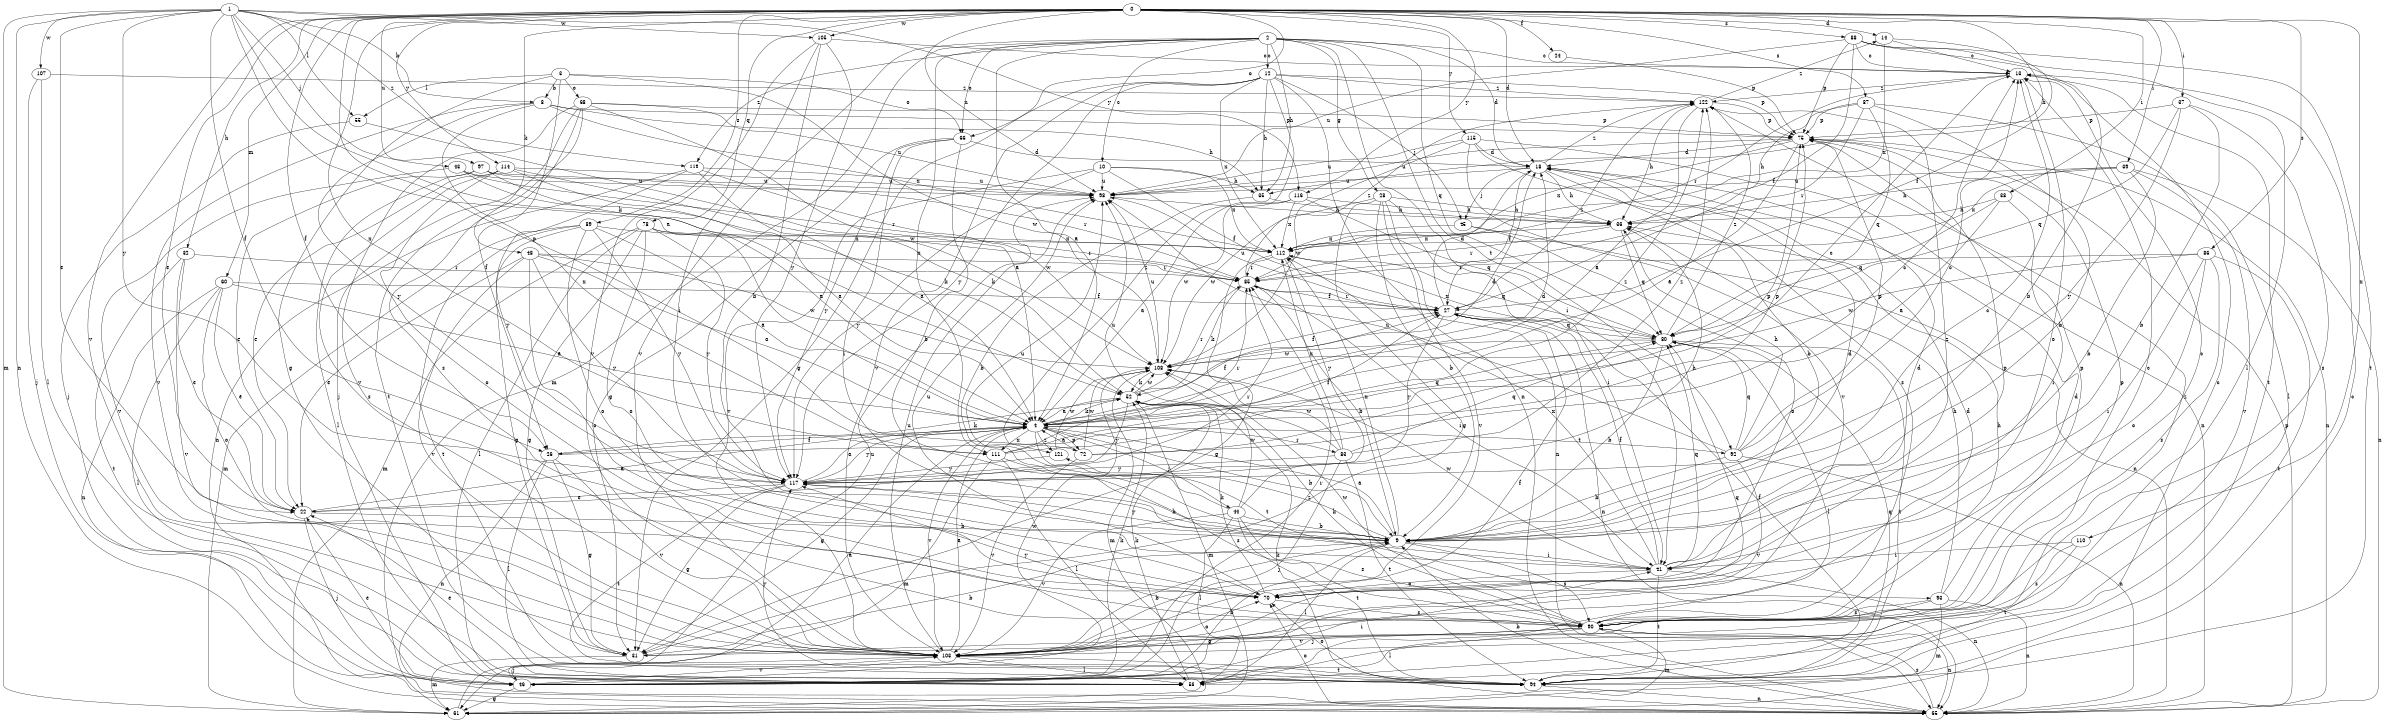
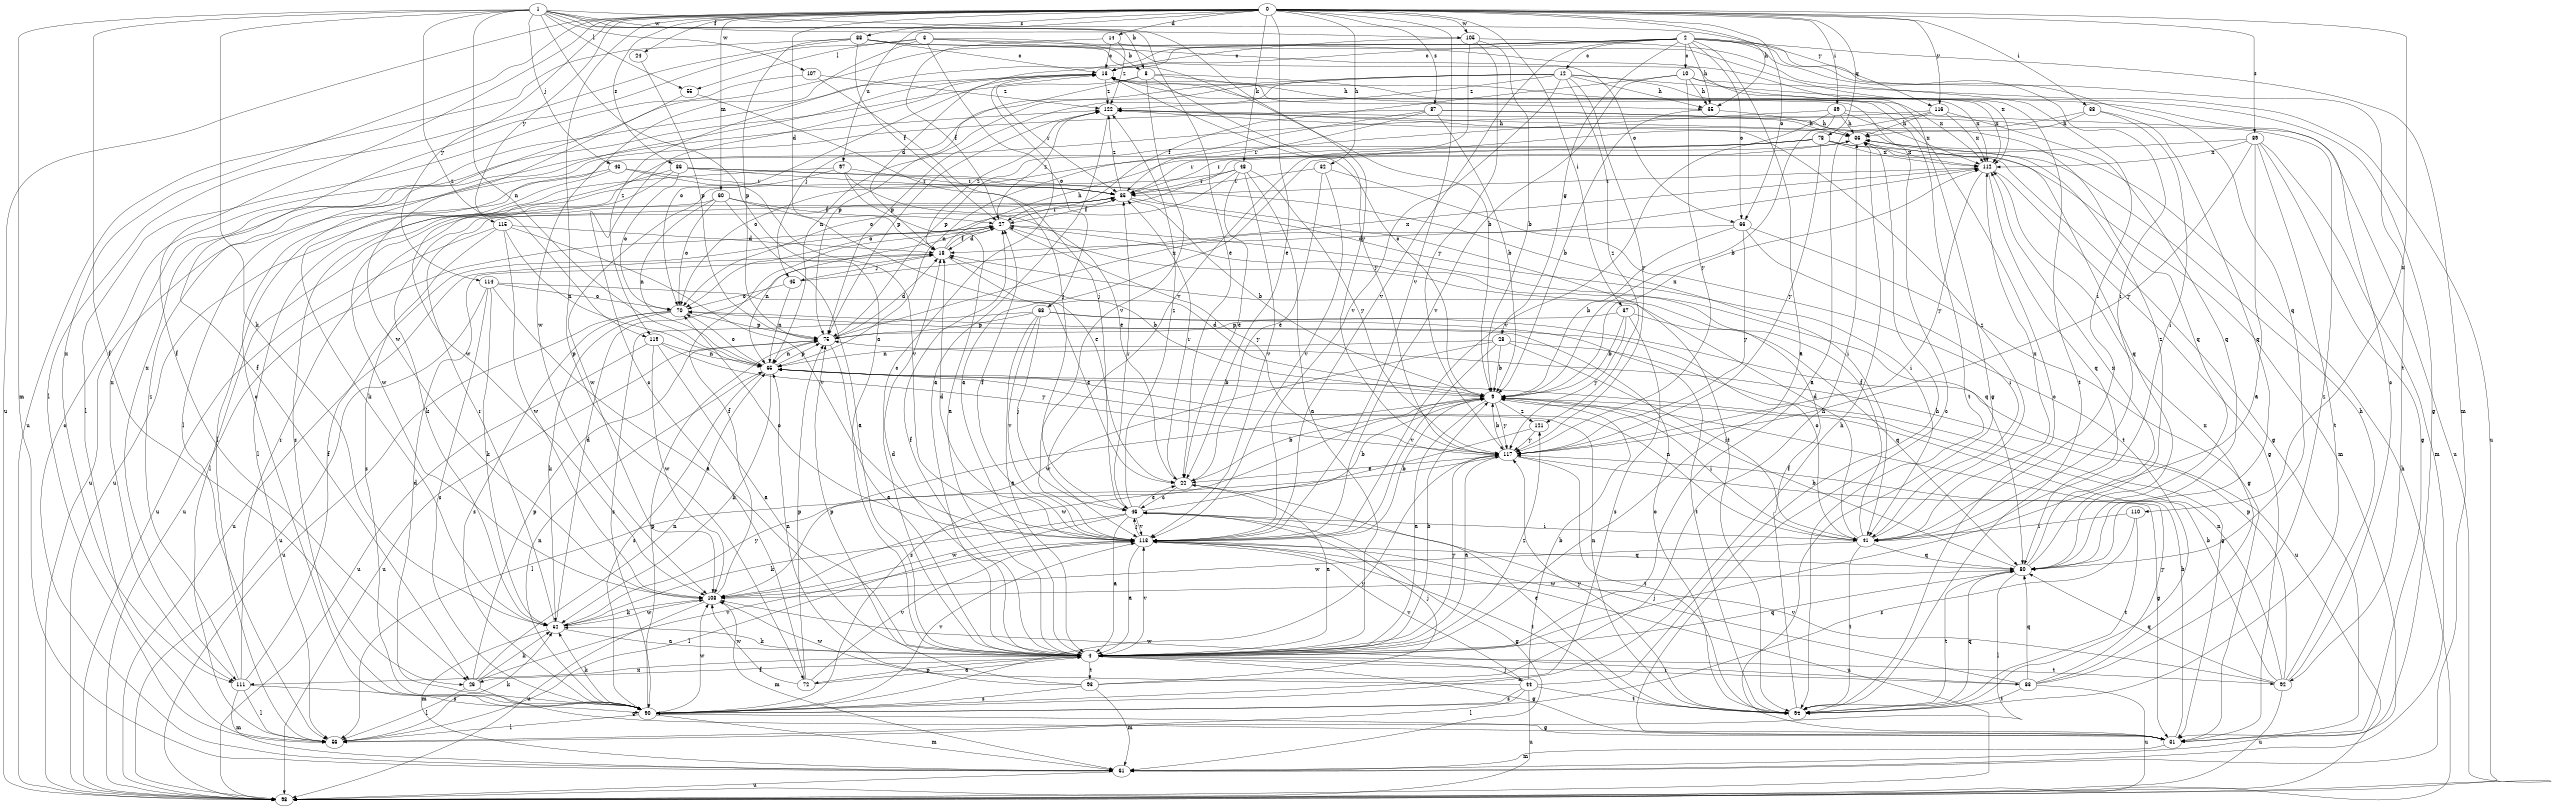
edge "122" -> "14": reversed
edge "28" -> "36": removed, label "h"
edge "22" -> "46": label "j" -> "c"
node "103": label "103" -> "113"
